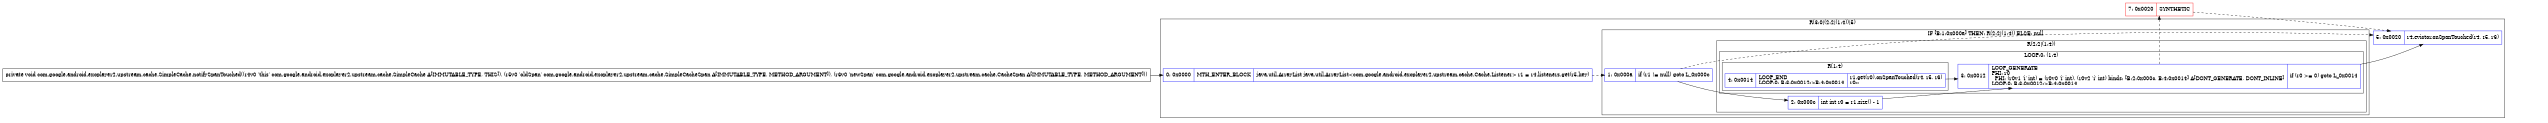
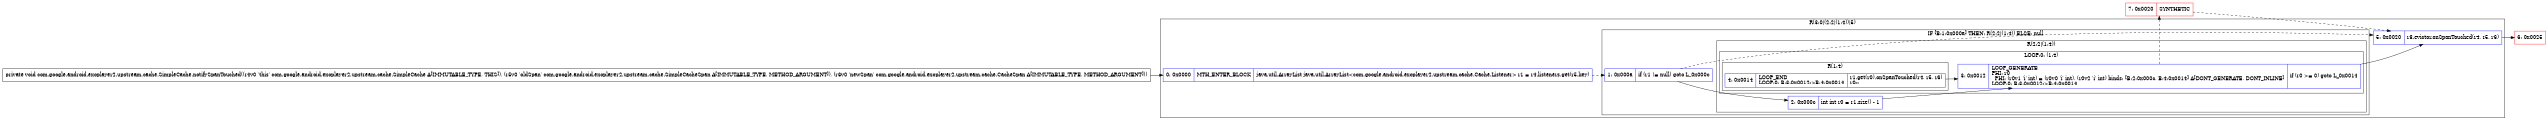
node "5: 0x0020": text "r4.evictor.onSpanTouched(r4, r5, r6)" -> "r8.evictor.onSpanTouched(r4, r5, r6)"
node "6: 0x0025": added
